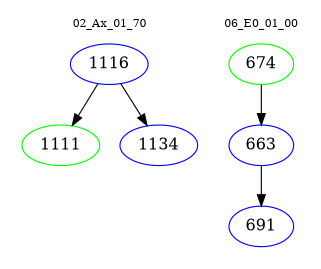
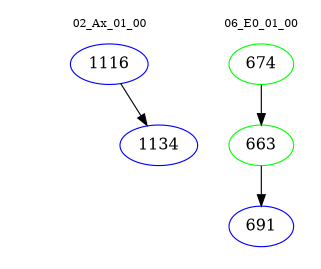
cluster "02_Ax_01_70": label "02_Ax_01_70" -> "02_Ax_01_00"
node "1111": removed
node "663": color blue -> green
